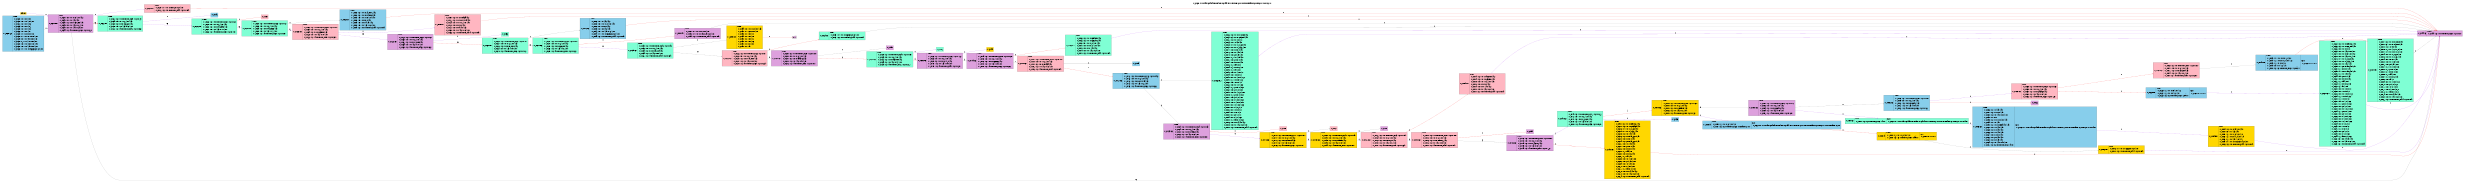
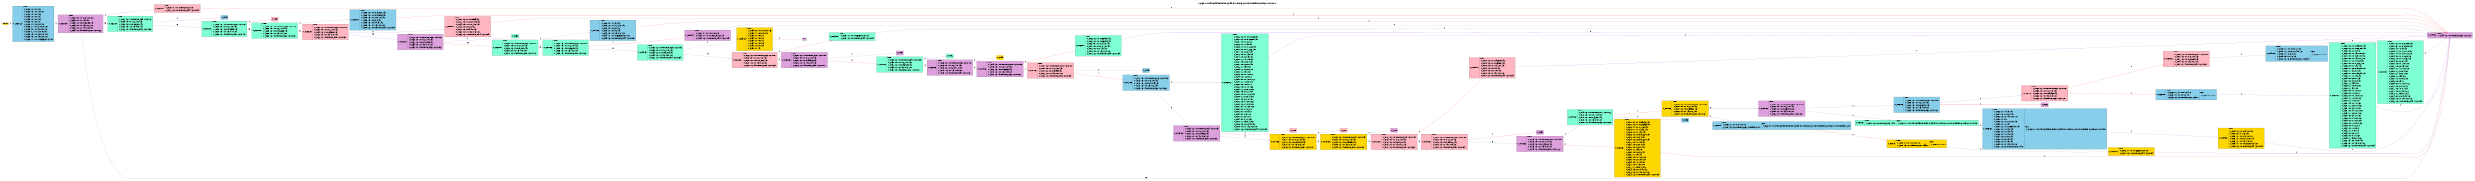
edge "Desktop" -> "0x4015dd [23]": now "Desktop" -> "0x4015b0 [45]"
